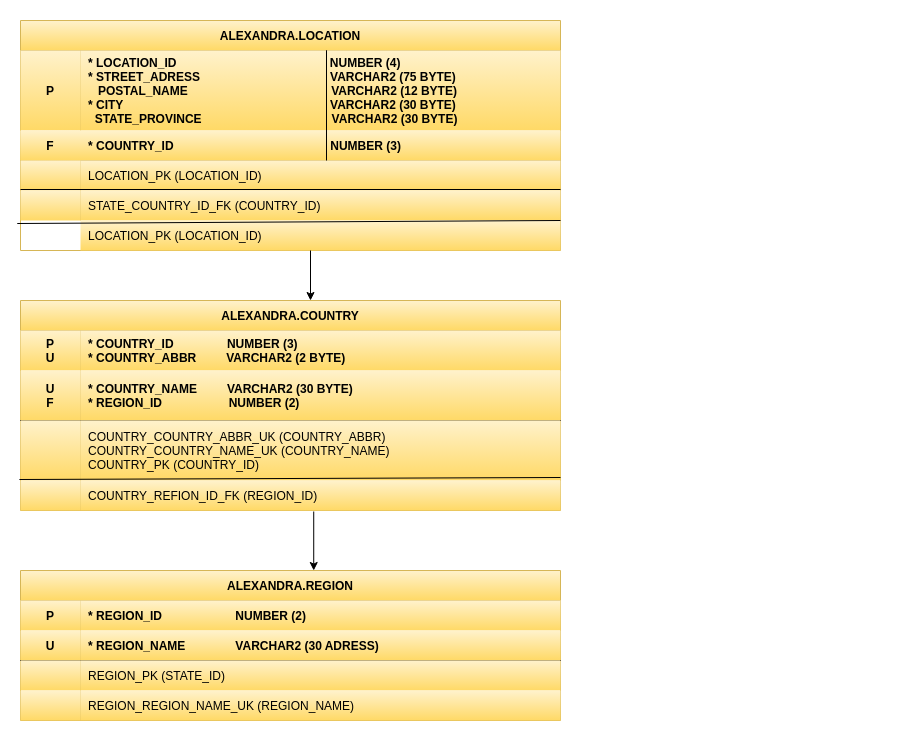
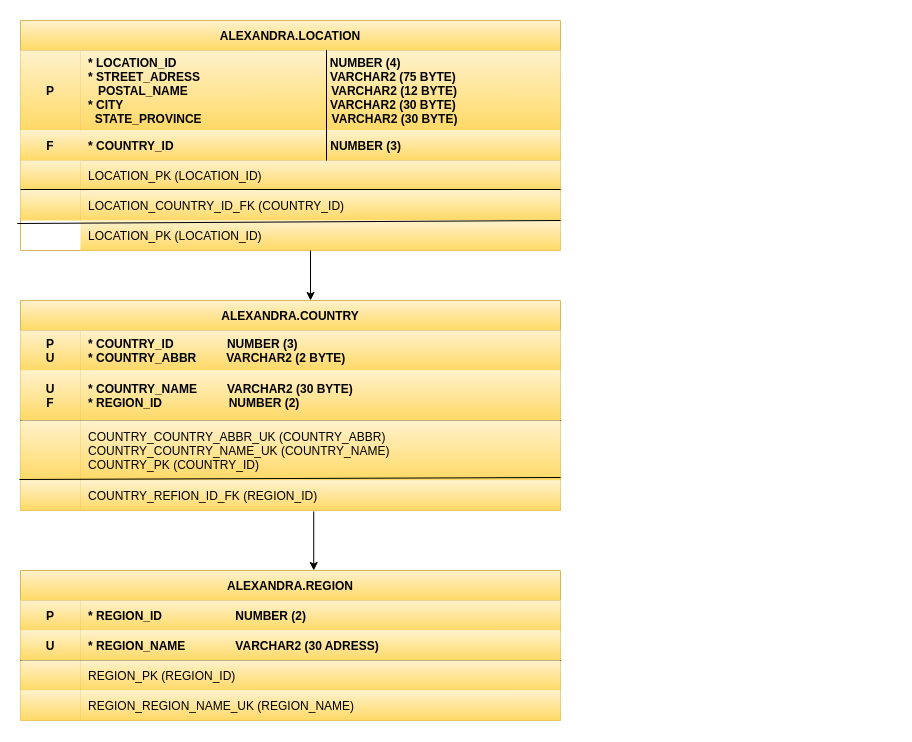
node "STATE_COUNTRY_ID_FK (COUNTRY_ID)": label "STATE_COUNTRY_ID_FK (COUNTRY_ID)" -> "LOCATION_COUNTRY_ID_FK (COUNTRY_ID)"
node "REGION_PK (STATE_ID)": label "REGION_PK (STATE_ID)" -> "REGION_PK (REGION_ID)"
